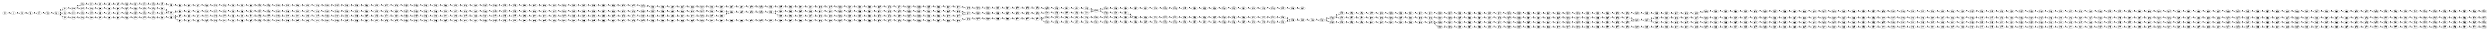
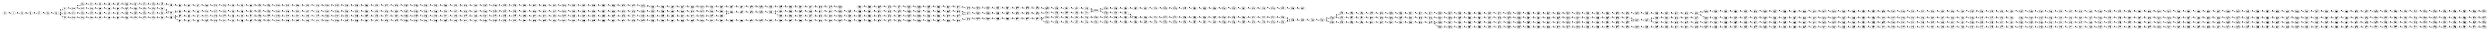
node "S327": removed
edge "S624" -> "S628": now "S622" -> "S628"
edge "S752" -> "S756": removed, label "T"
